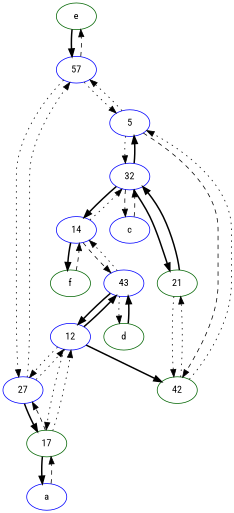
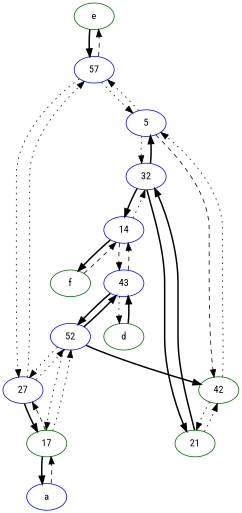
node "c": removed
edge "43" -> "14": style dotted -> dashed
node "12": label "12" -> "52"
